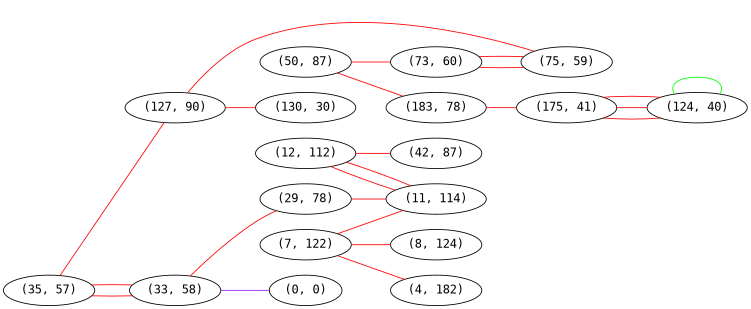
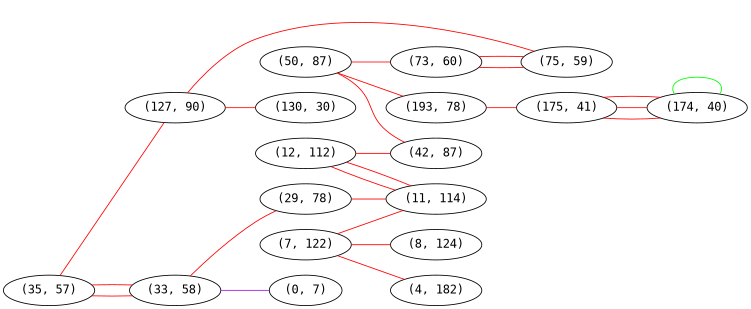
edge "(50, 87)" -- "(42, 87)": added
node "(183, 78)": label "(183, 78)" -> "(193, 78)"
node "(124, 40)": label "(124, 40)" -> "(174, 40)"
node "(0, 0)": label "(0, 0)" -> "(0, 7)"
